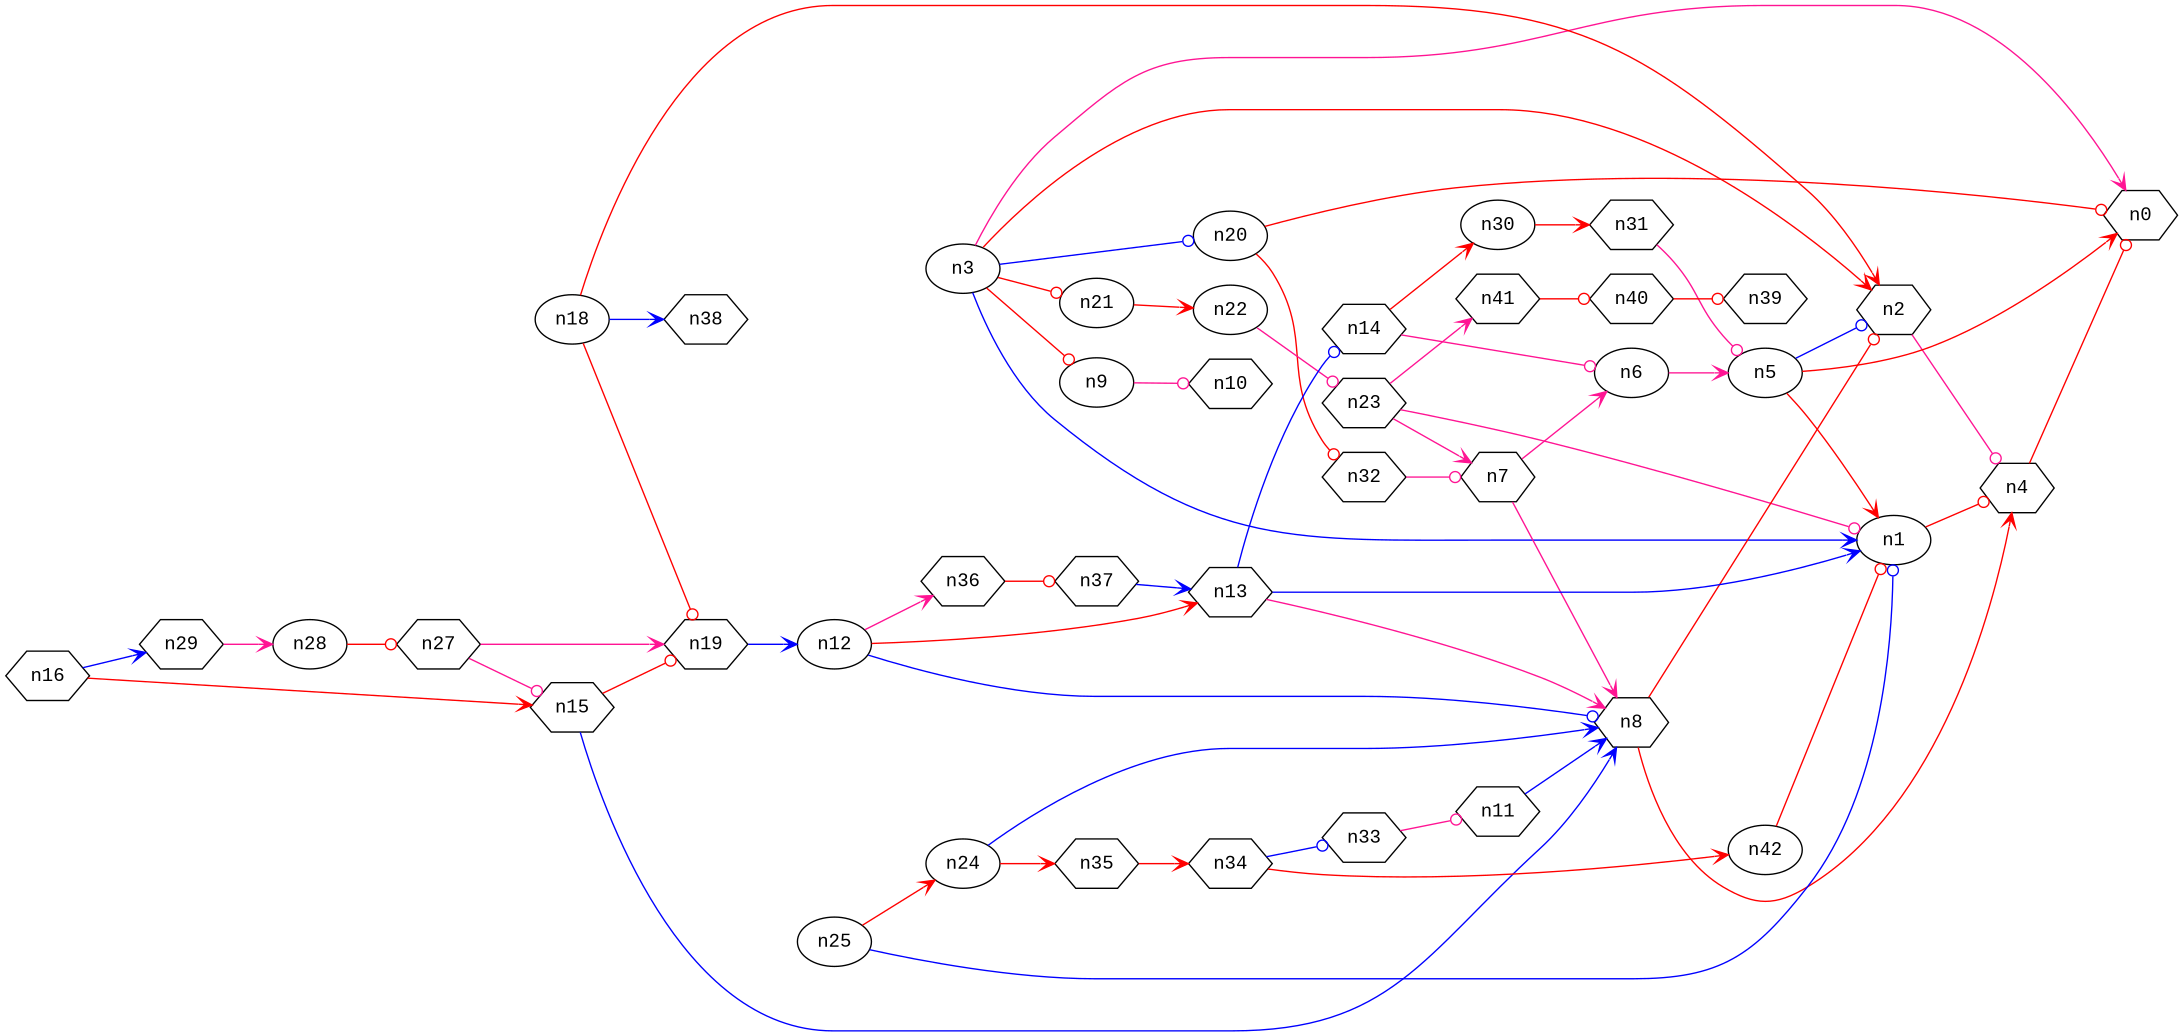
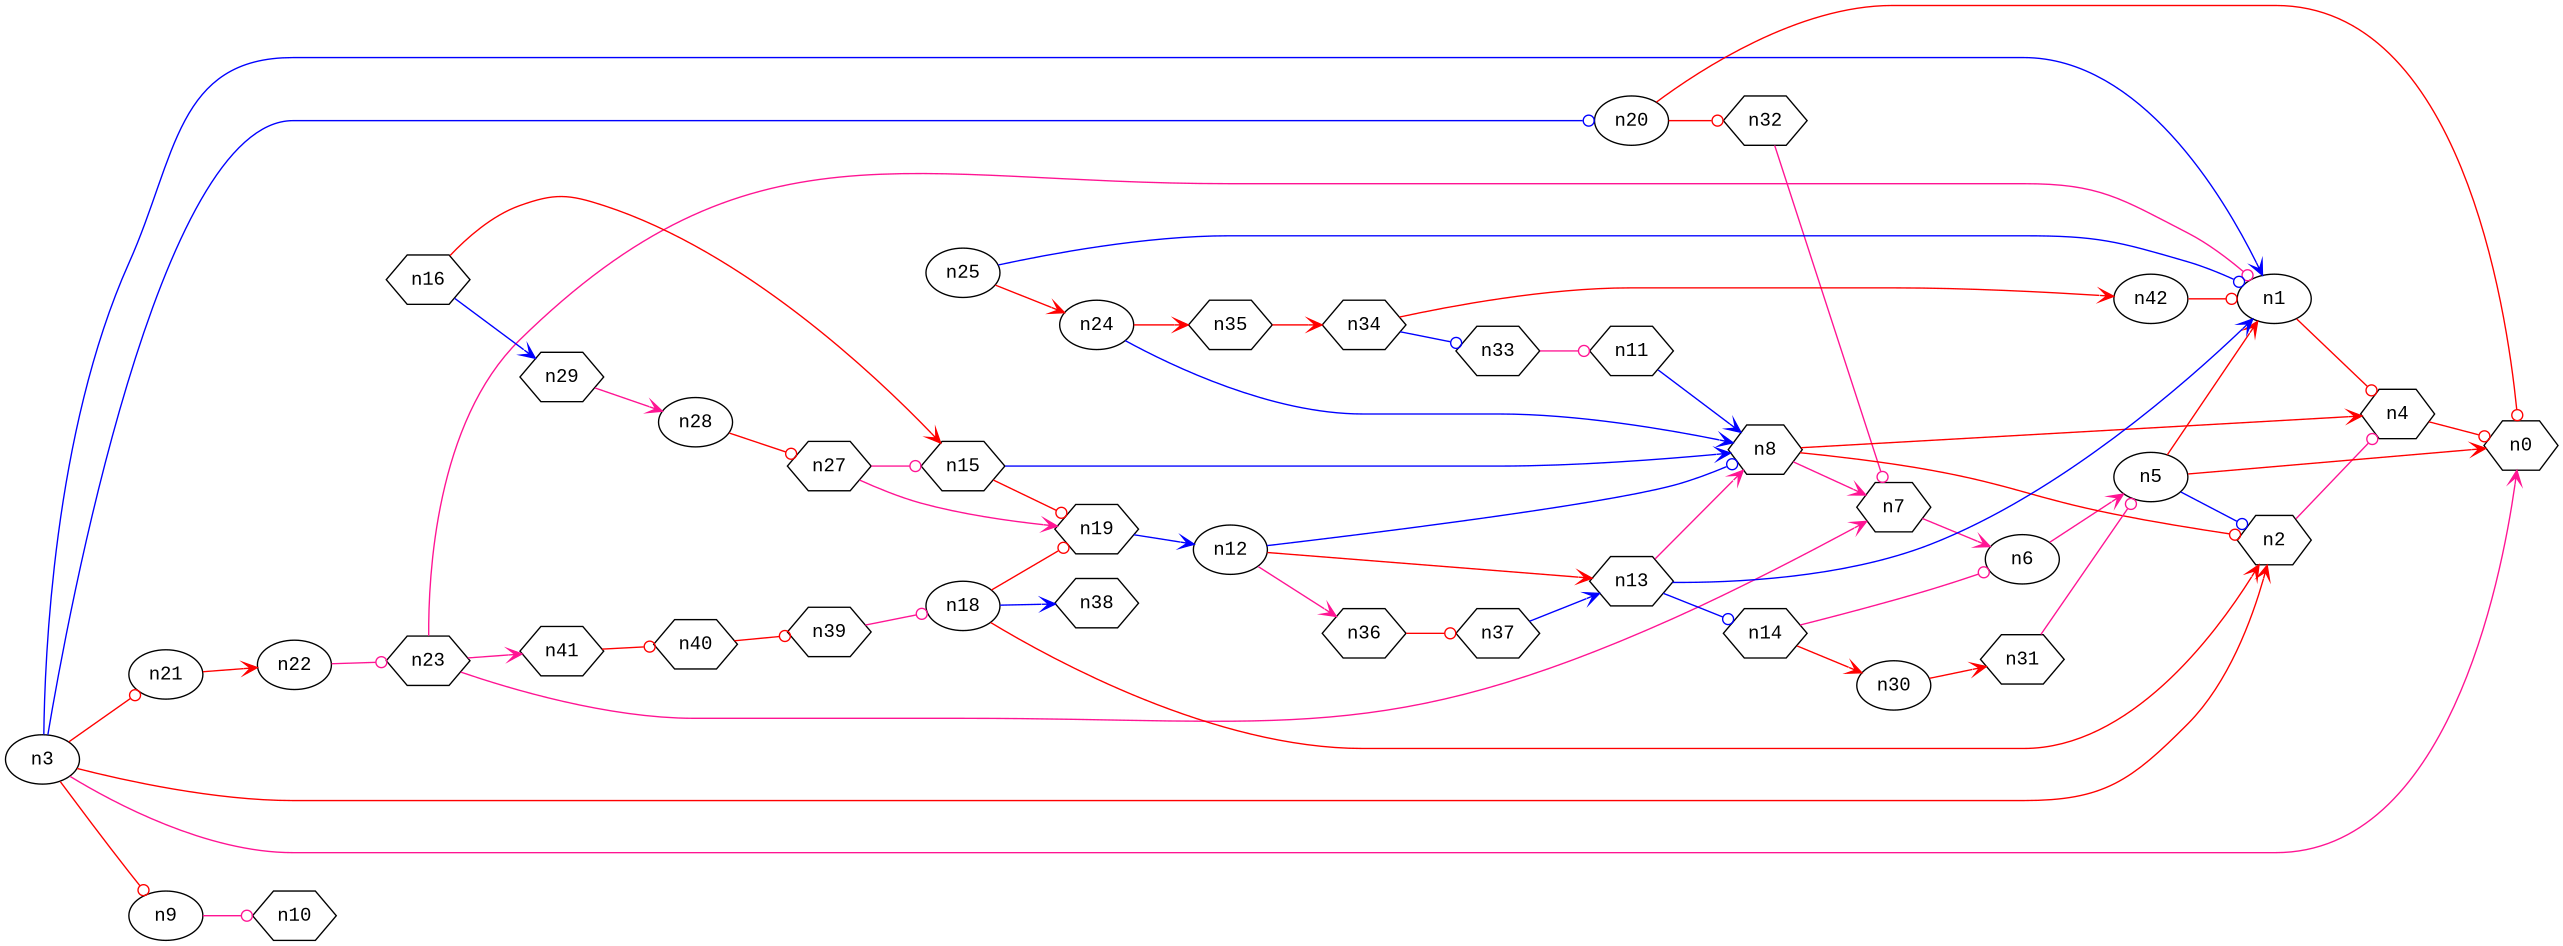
edge "n7" -> "n8": reversed
edge "n39" -> "n18": added
